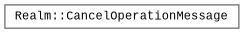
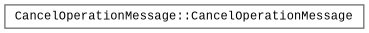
node "Realm::CancelOperationMessage": label "Realm::CancelOperationMessage" -> "CancelOperationMessage::CancelOperationMessage"
